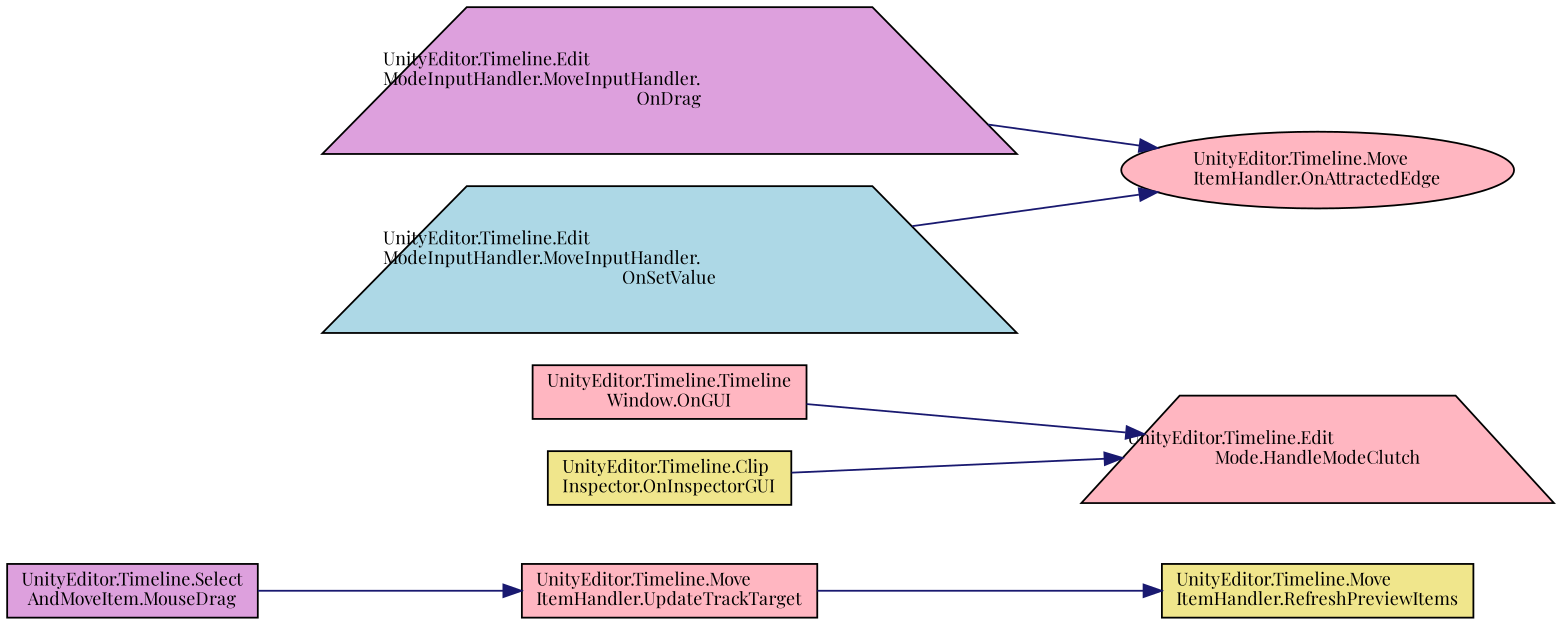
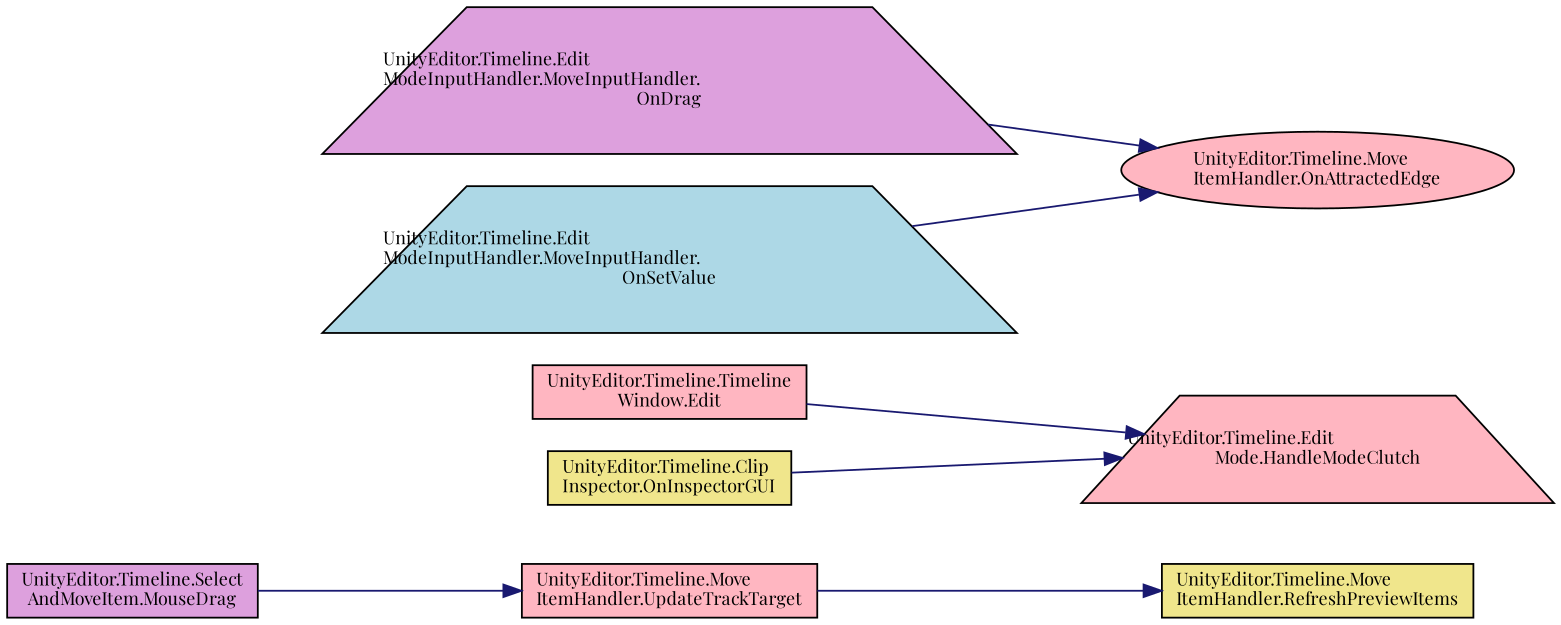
node "UnityEditor.Timeline.Timeline Window.OnGUI": label "UnityEditor.Timeline.Timeline Window.OnGUI" -> "UnityEditor.Timeline.Timeline Window.Edit"
